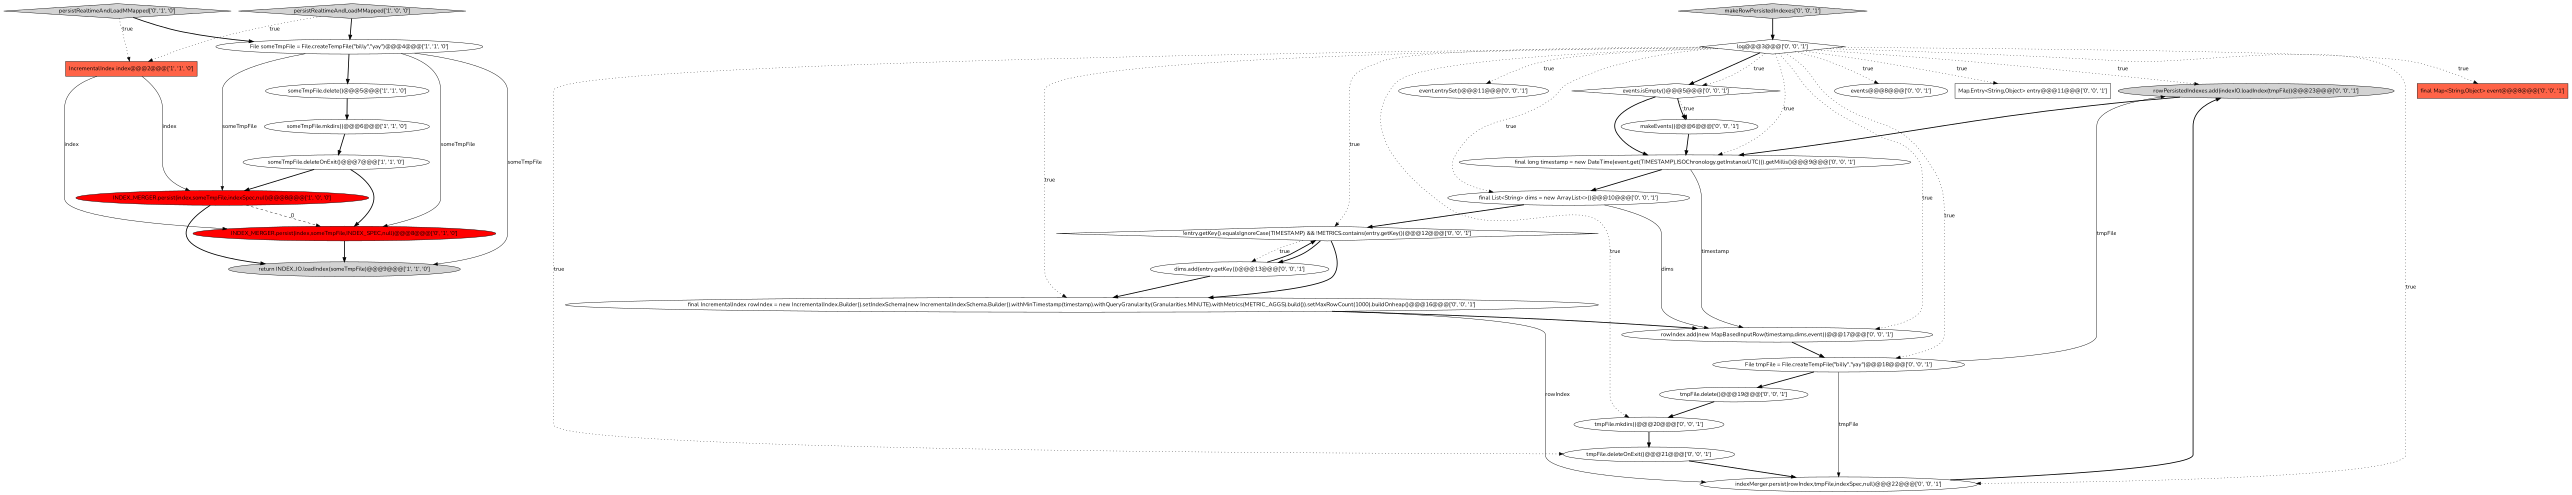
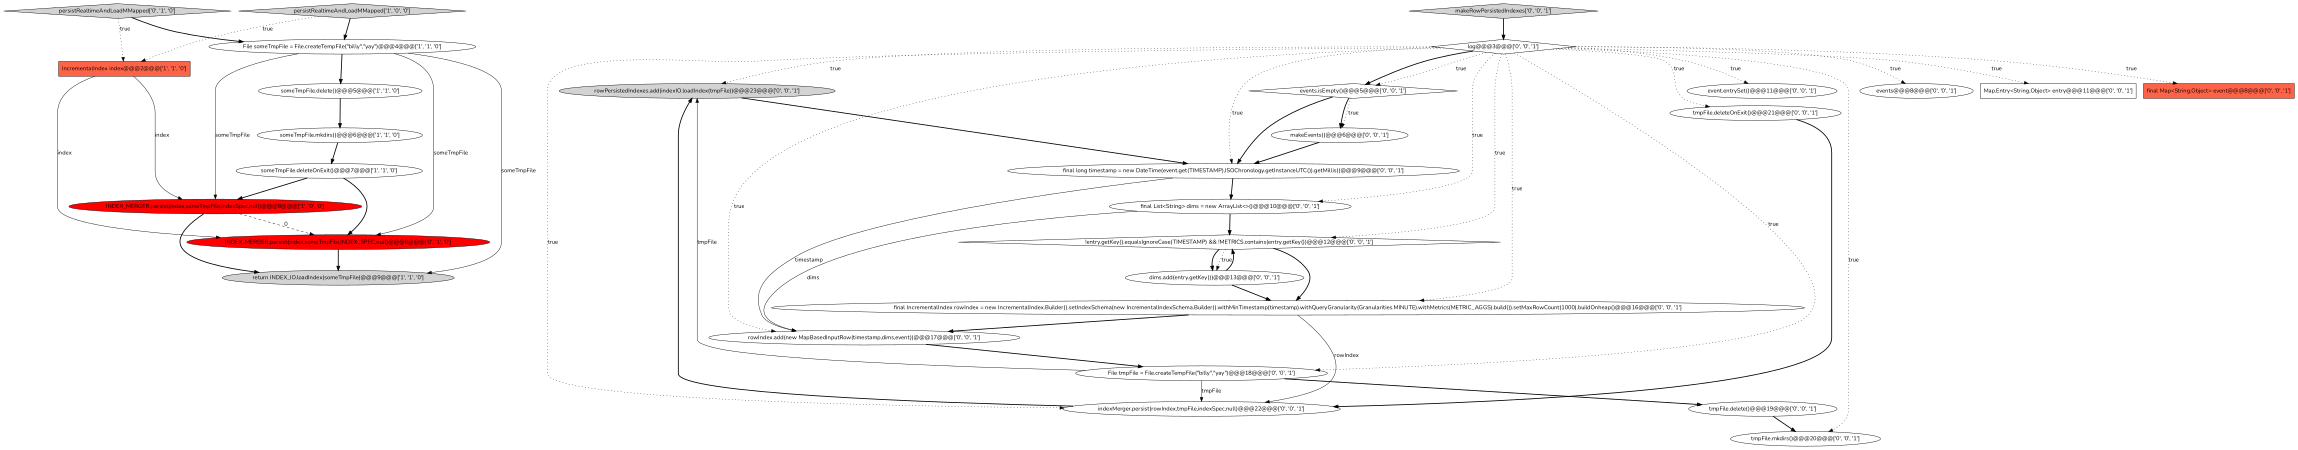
edge "tmpFile.mkdirs()@@@20@@@['0', '0', '1']" -> "tmpFile.deleteOnExit()@@@21@@@['0', '0', '1']": removed
